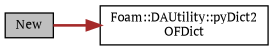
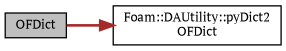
node "New": label "New" -> "OFDict"
